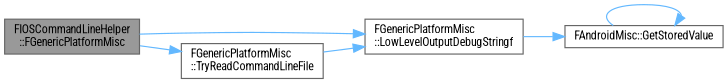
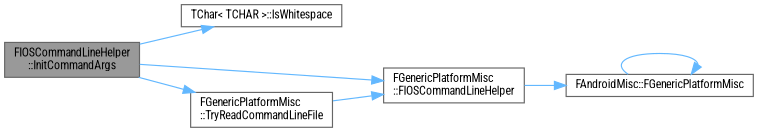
node "TChar< TCHAR >::IsWhitespace": added
node "FIOSCommandLineHelper ::FGenericPlatformMisc": label "FIOSCommandLineHelper ::FGenericPlatformMisc" -> "FIOSCommandLineHelper ::InitCommandArgs"
node "FGenericPlatformMisc ::LowLevelOutputDebugStringf": label "FGenericPlatformMisc ::LowLevelOutputDebugStringf" -> "FGenericPlatformMisc ::FIOSCommandLineHelper"
node "FAndroidMisc::GetStoredValue": label "FAndroidMisc::GetStoredValue" -> "FAndroidMisc::FGenericPlatformMisc"
